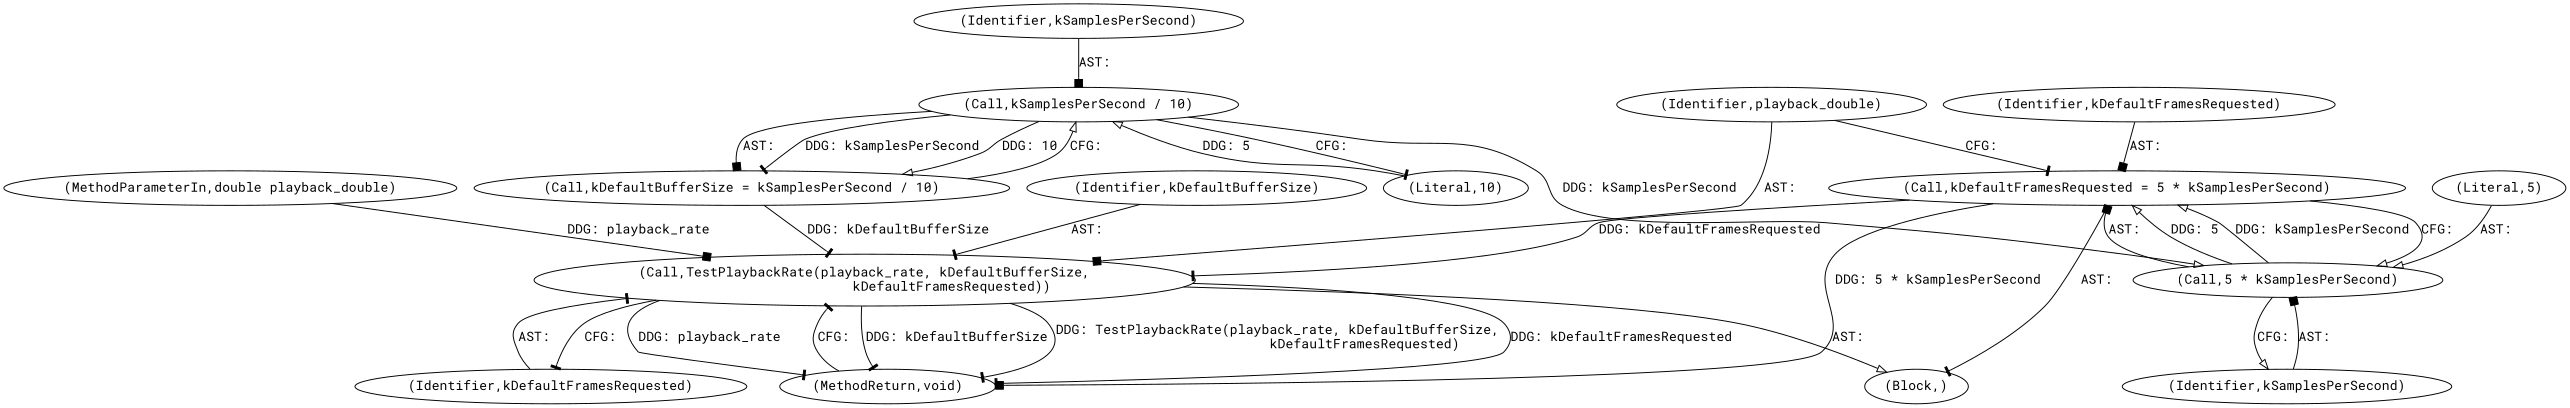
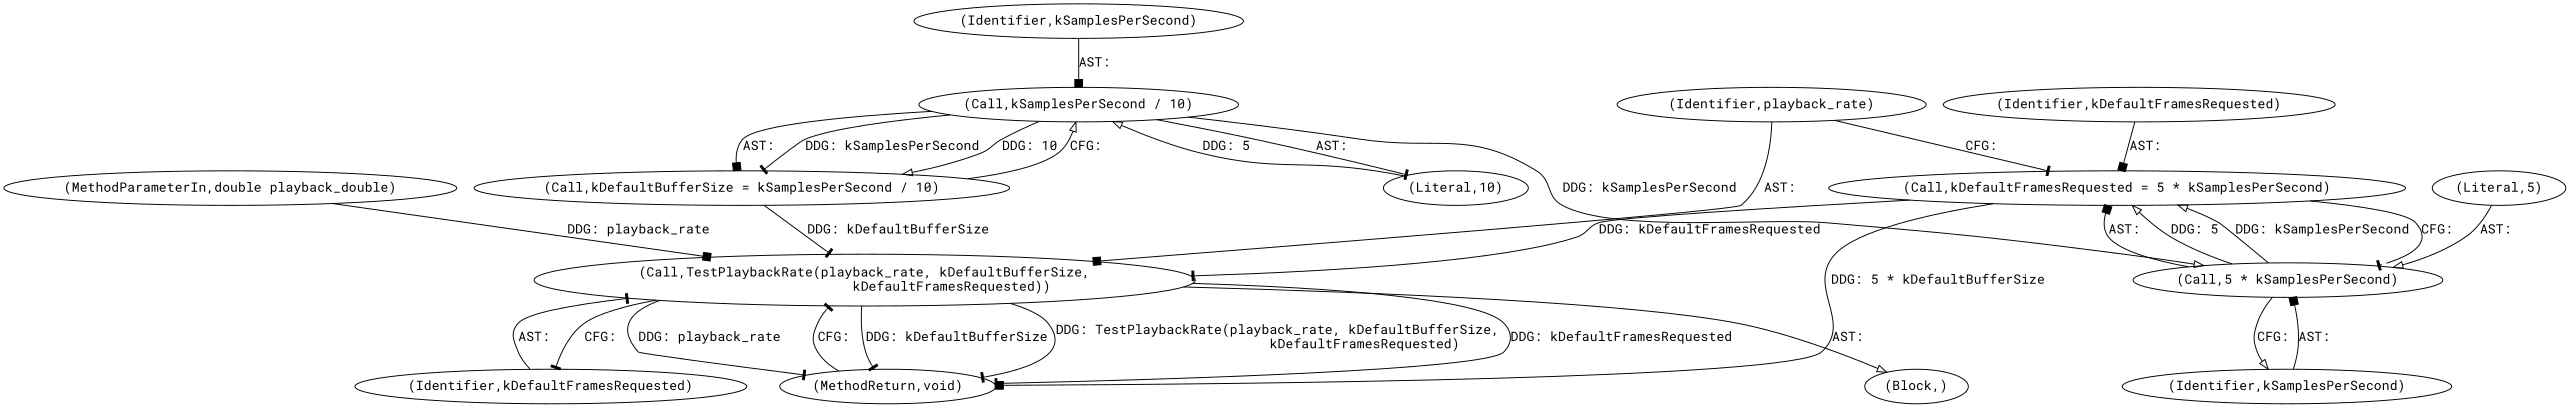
node "(Identifier,playback_double)": label "(Identifier,playback_double)" -> "(Identifier,playback_rate)"
edge "(Call,kSamplesPerSecond / 10)" -> "(Literal,10)": label "CFG: " -> "AST: "
node "(Identifier,kDefaultBufferSize)": removed
edge "(Call,kDefaultFramesRequested = 5 * kSamplesPerSecond)" -> "(Call,5 * kSamplesPerSecond)": arrowhead onormal -> tee
edge "(Call,kDefaultFramesRequested = 5 * kSamplesPerSecond)" -> "(MethodReturn,void)": label "DDG: 5 * kSamplesPerSecond" -> "DDG: 5 * kDefaultBufferSize"
edge "(Call,kDefaultFramesRequested = 5 * kSamplesPerSecond)" -> "(Block,)": removed, label "AST:"
